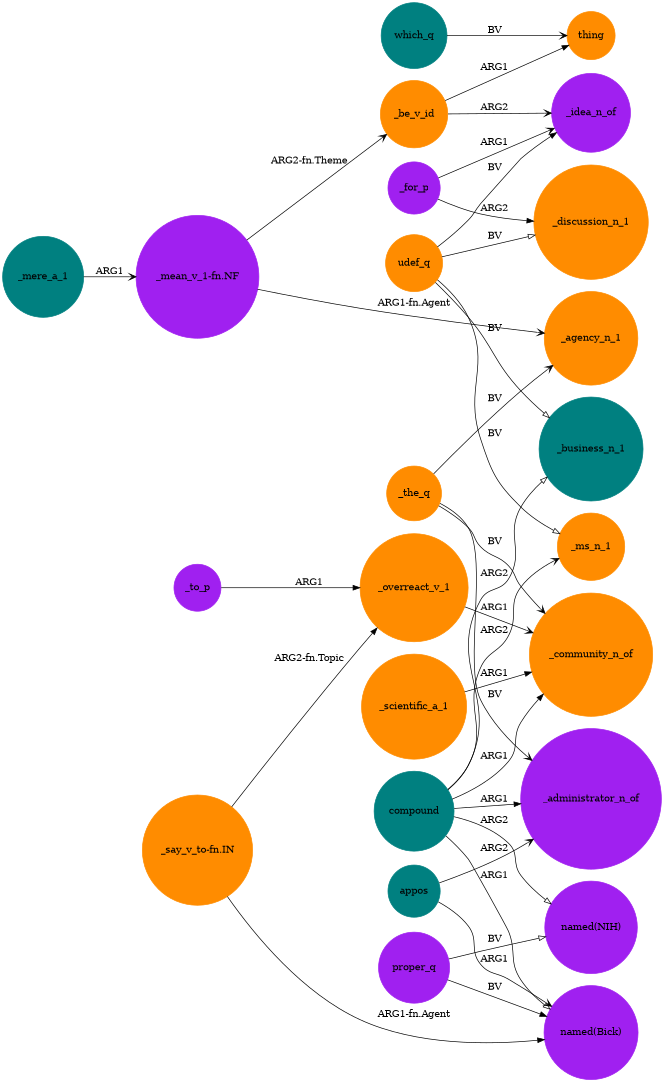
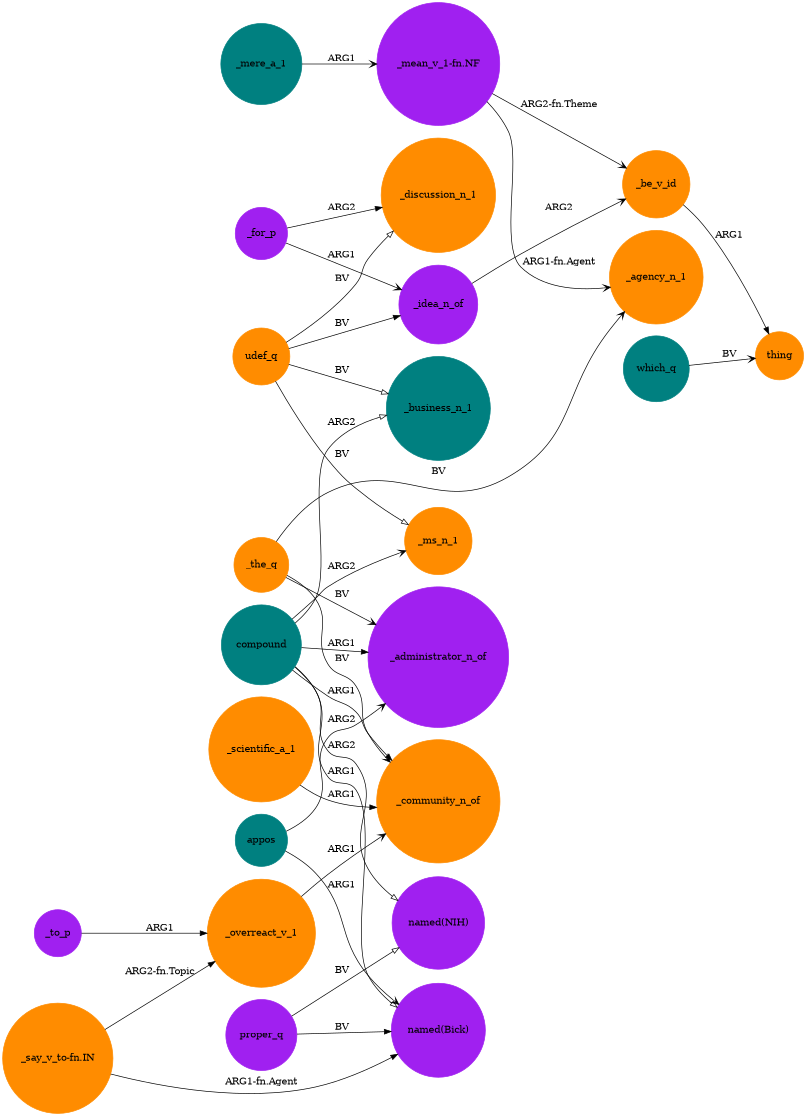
edge "_be_v_id" -> "_idea_n_of": reversed
